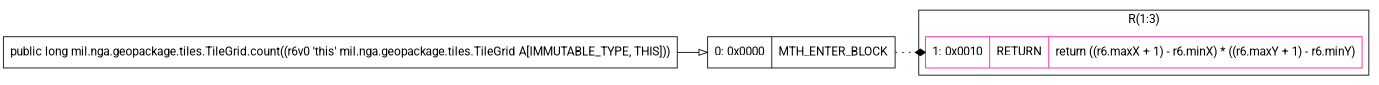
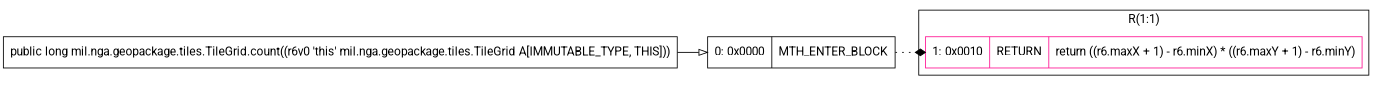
cluster "R(1:3)": label "R(1:3)" -> "R(1:1)"
